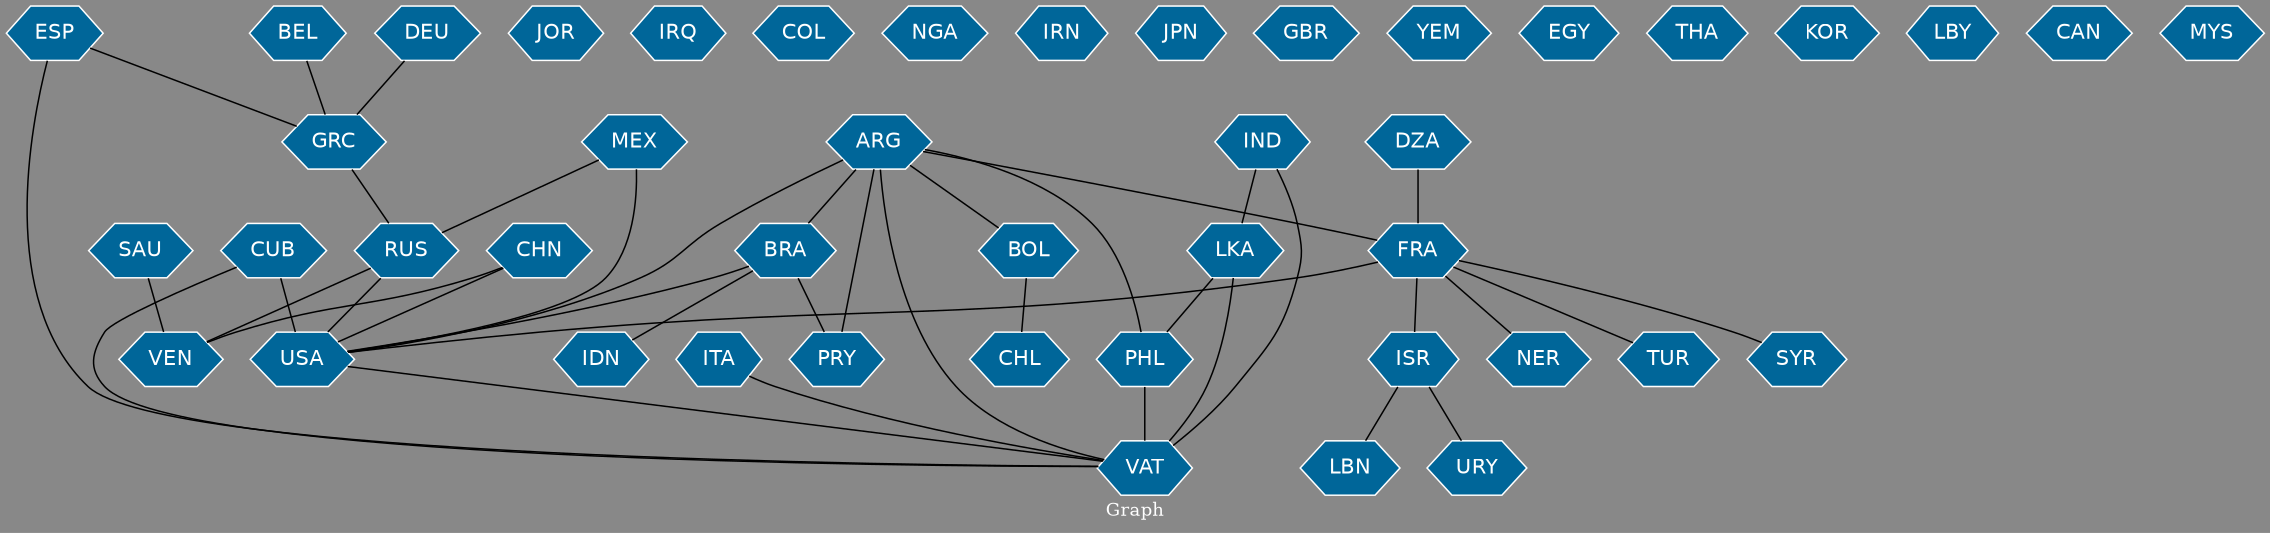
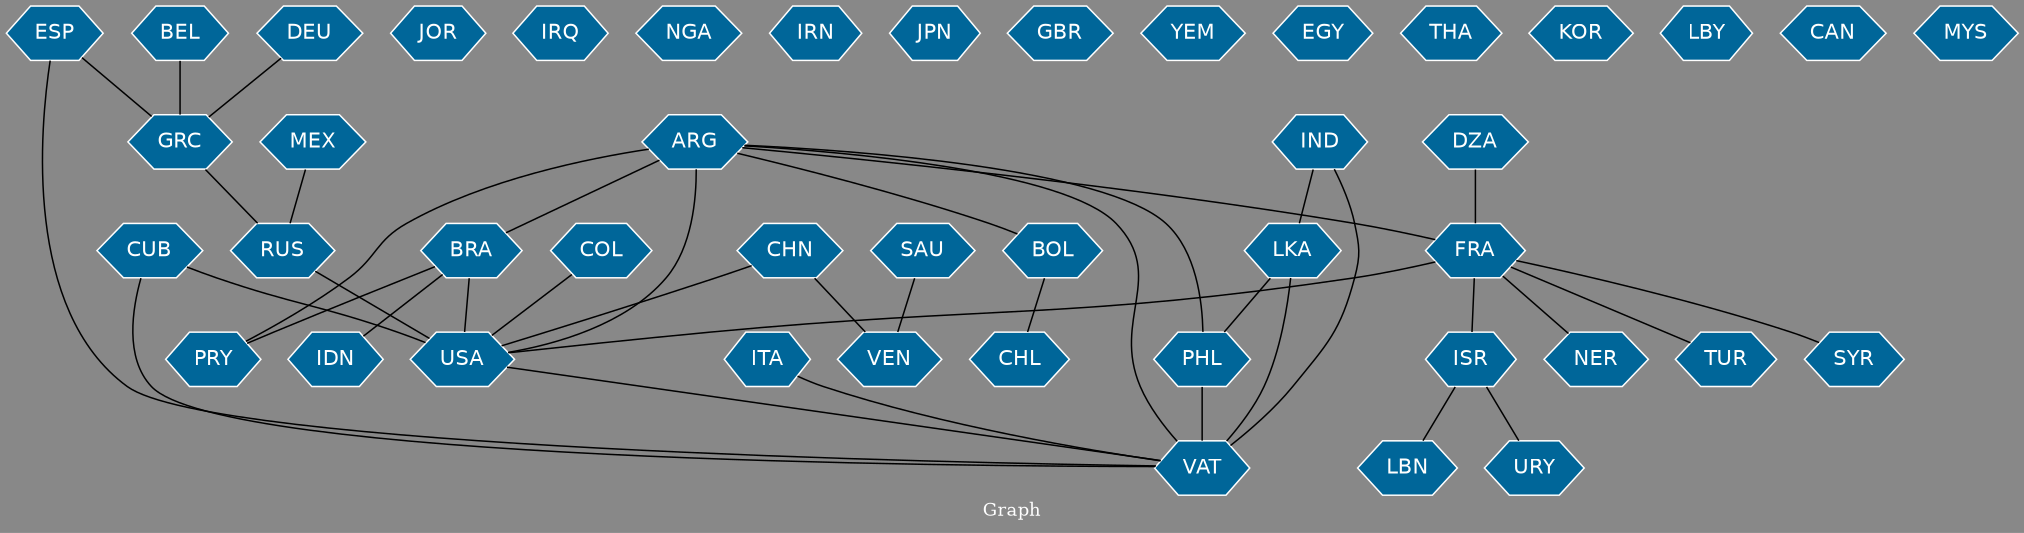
edge "MEX" -- "USA": now "COL" -- "USA"
edge "RUS" -- "VEN": removed
